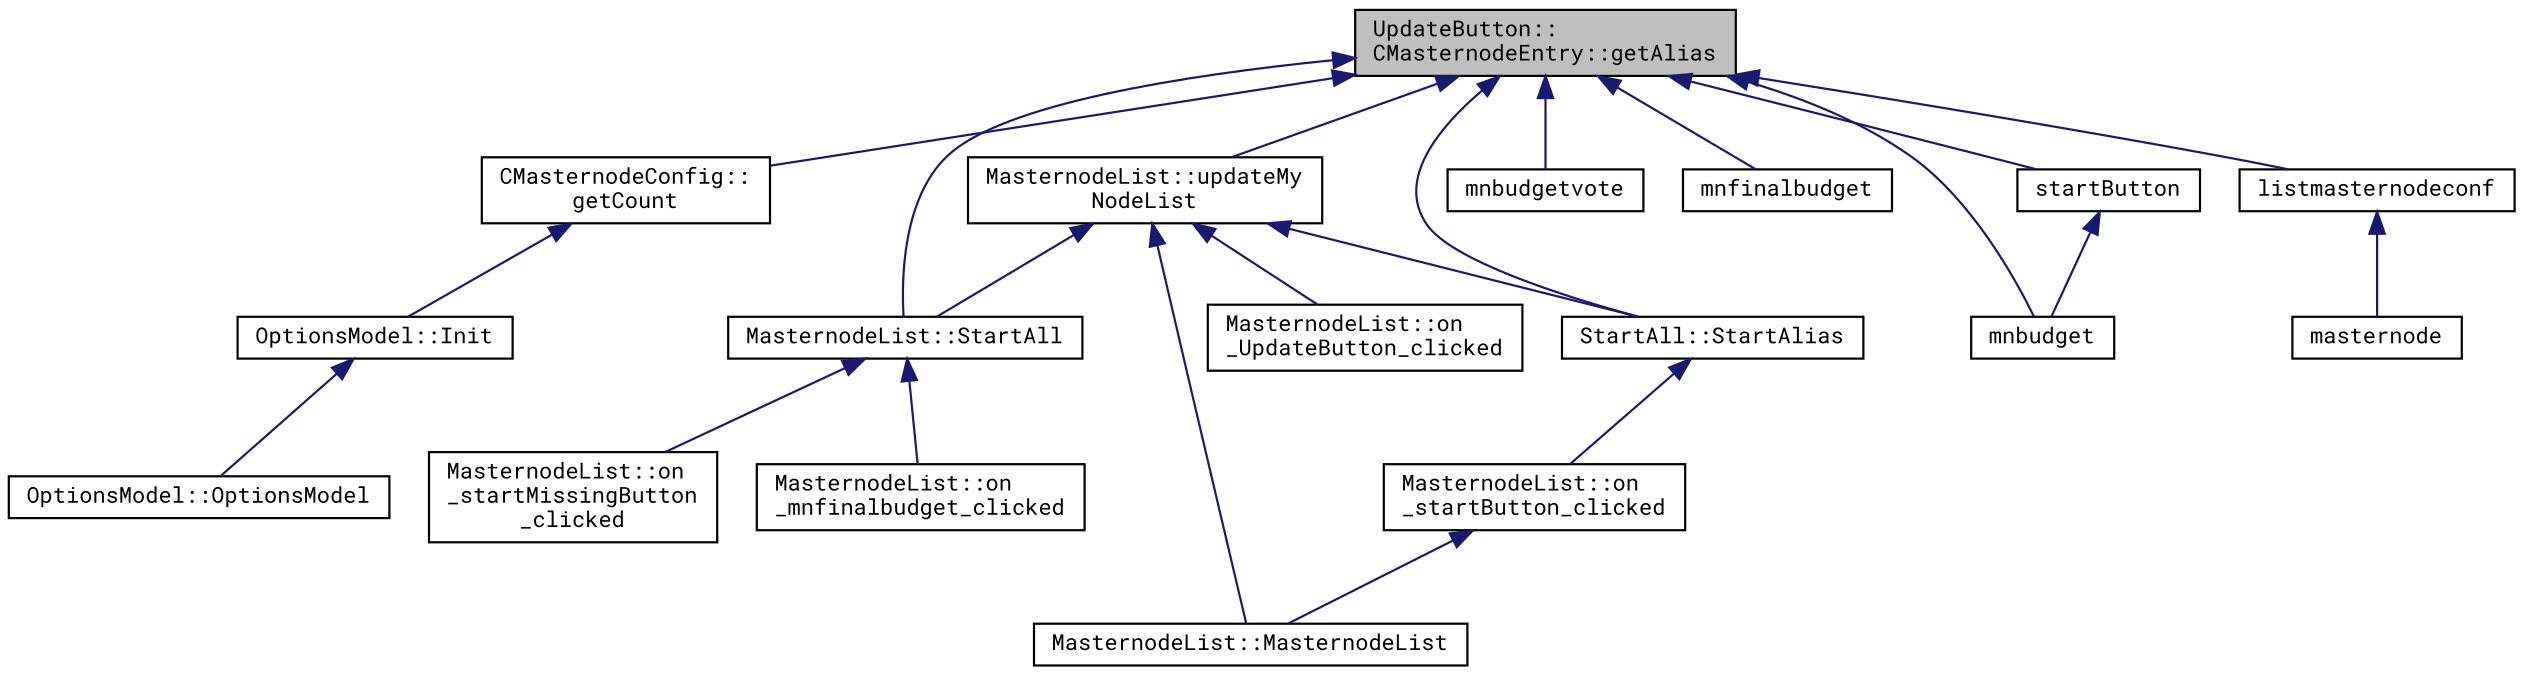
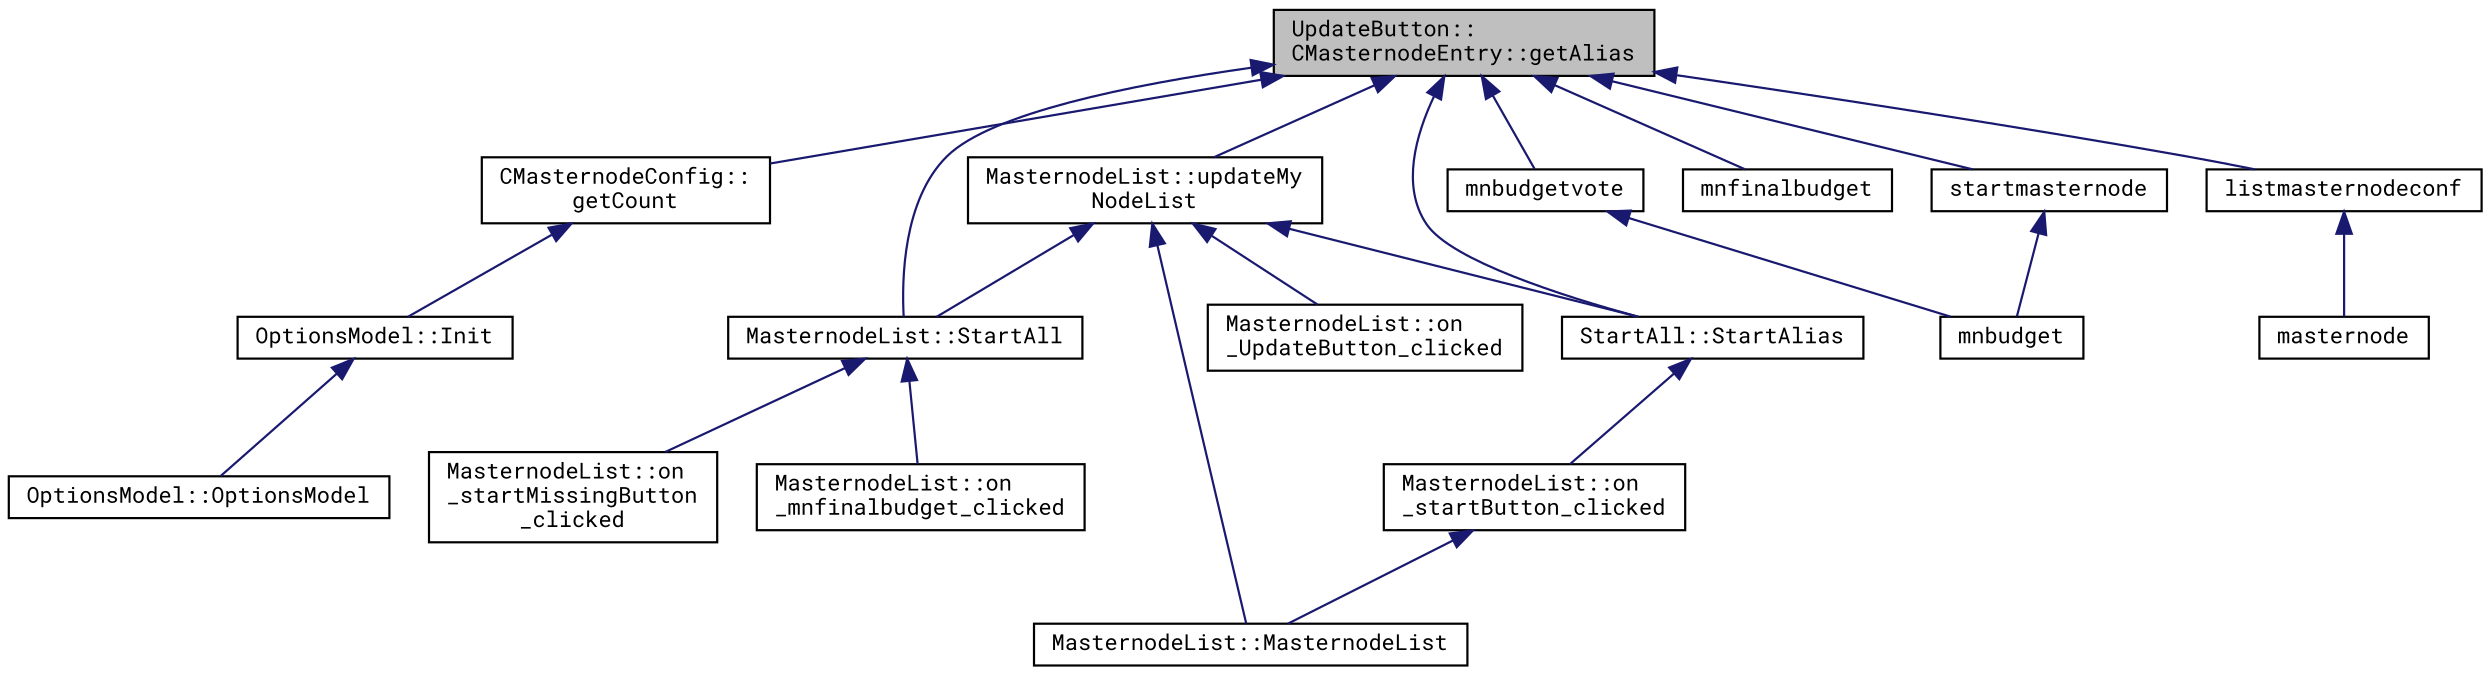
edge "mnbudget" -> "UpdateButton:: CMasternodeEntry::getAlias": now "mnbudget" -> "mnbudgetvote"
node "startButton": label "startButton" -> "startmasternode"
